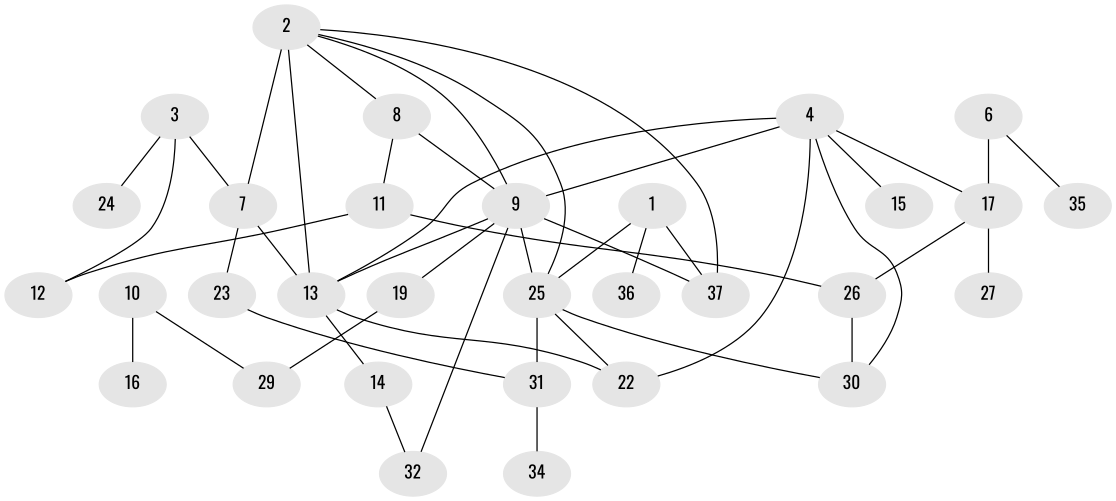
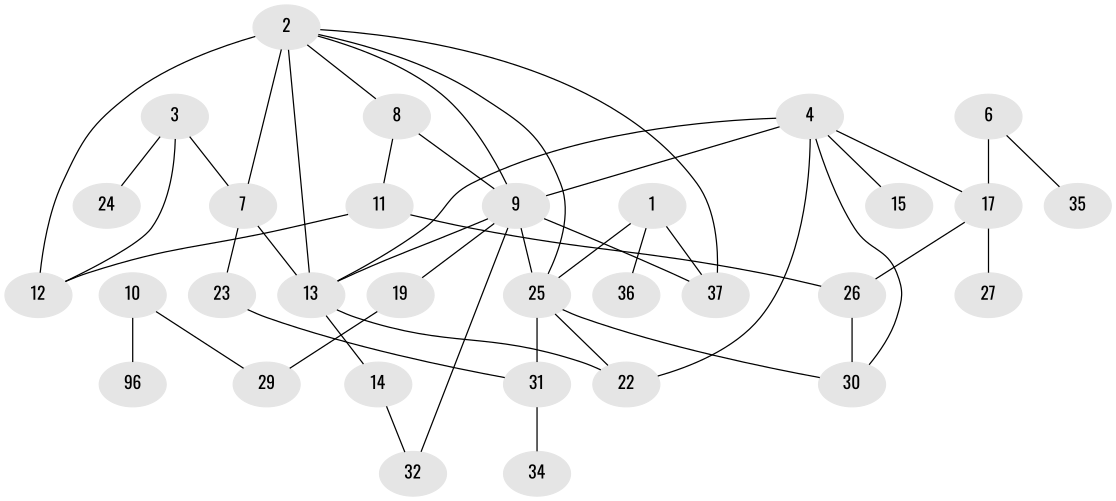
edge "2" -- "12": added
node "16": label "16" -> "96"
